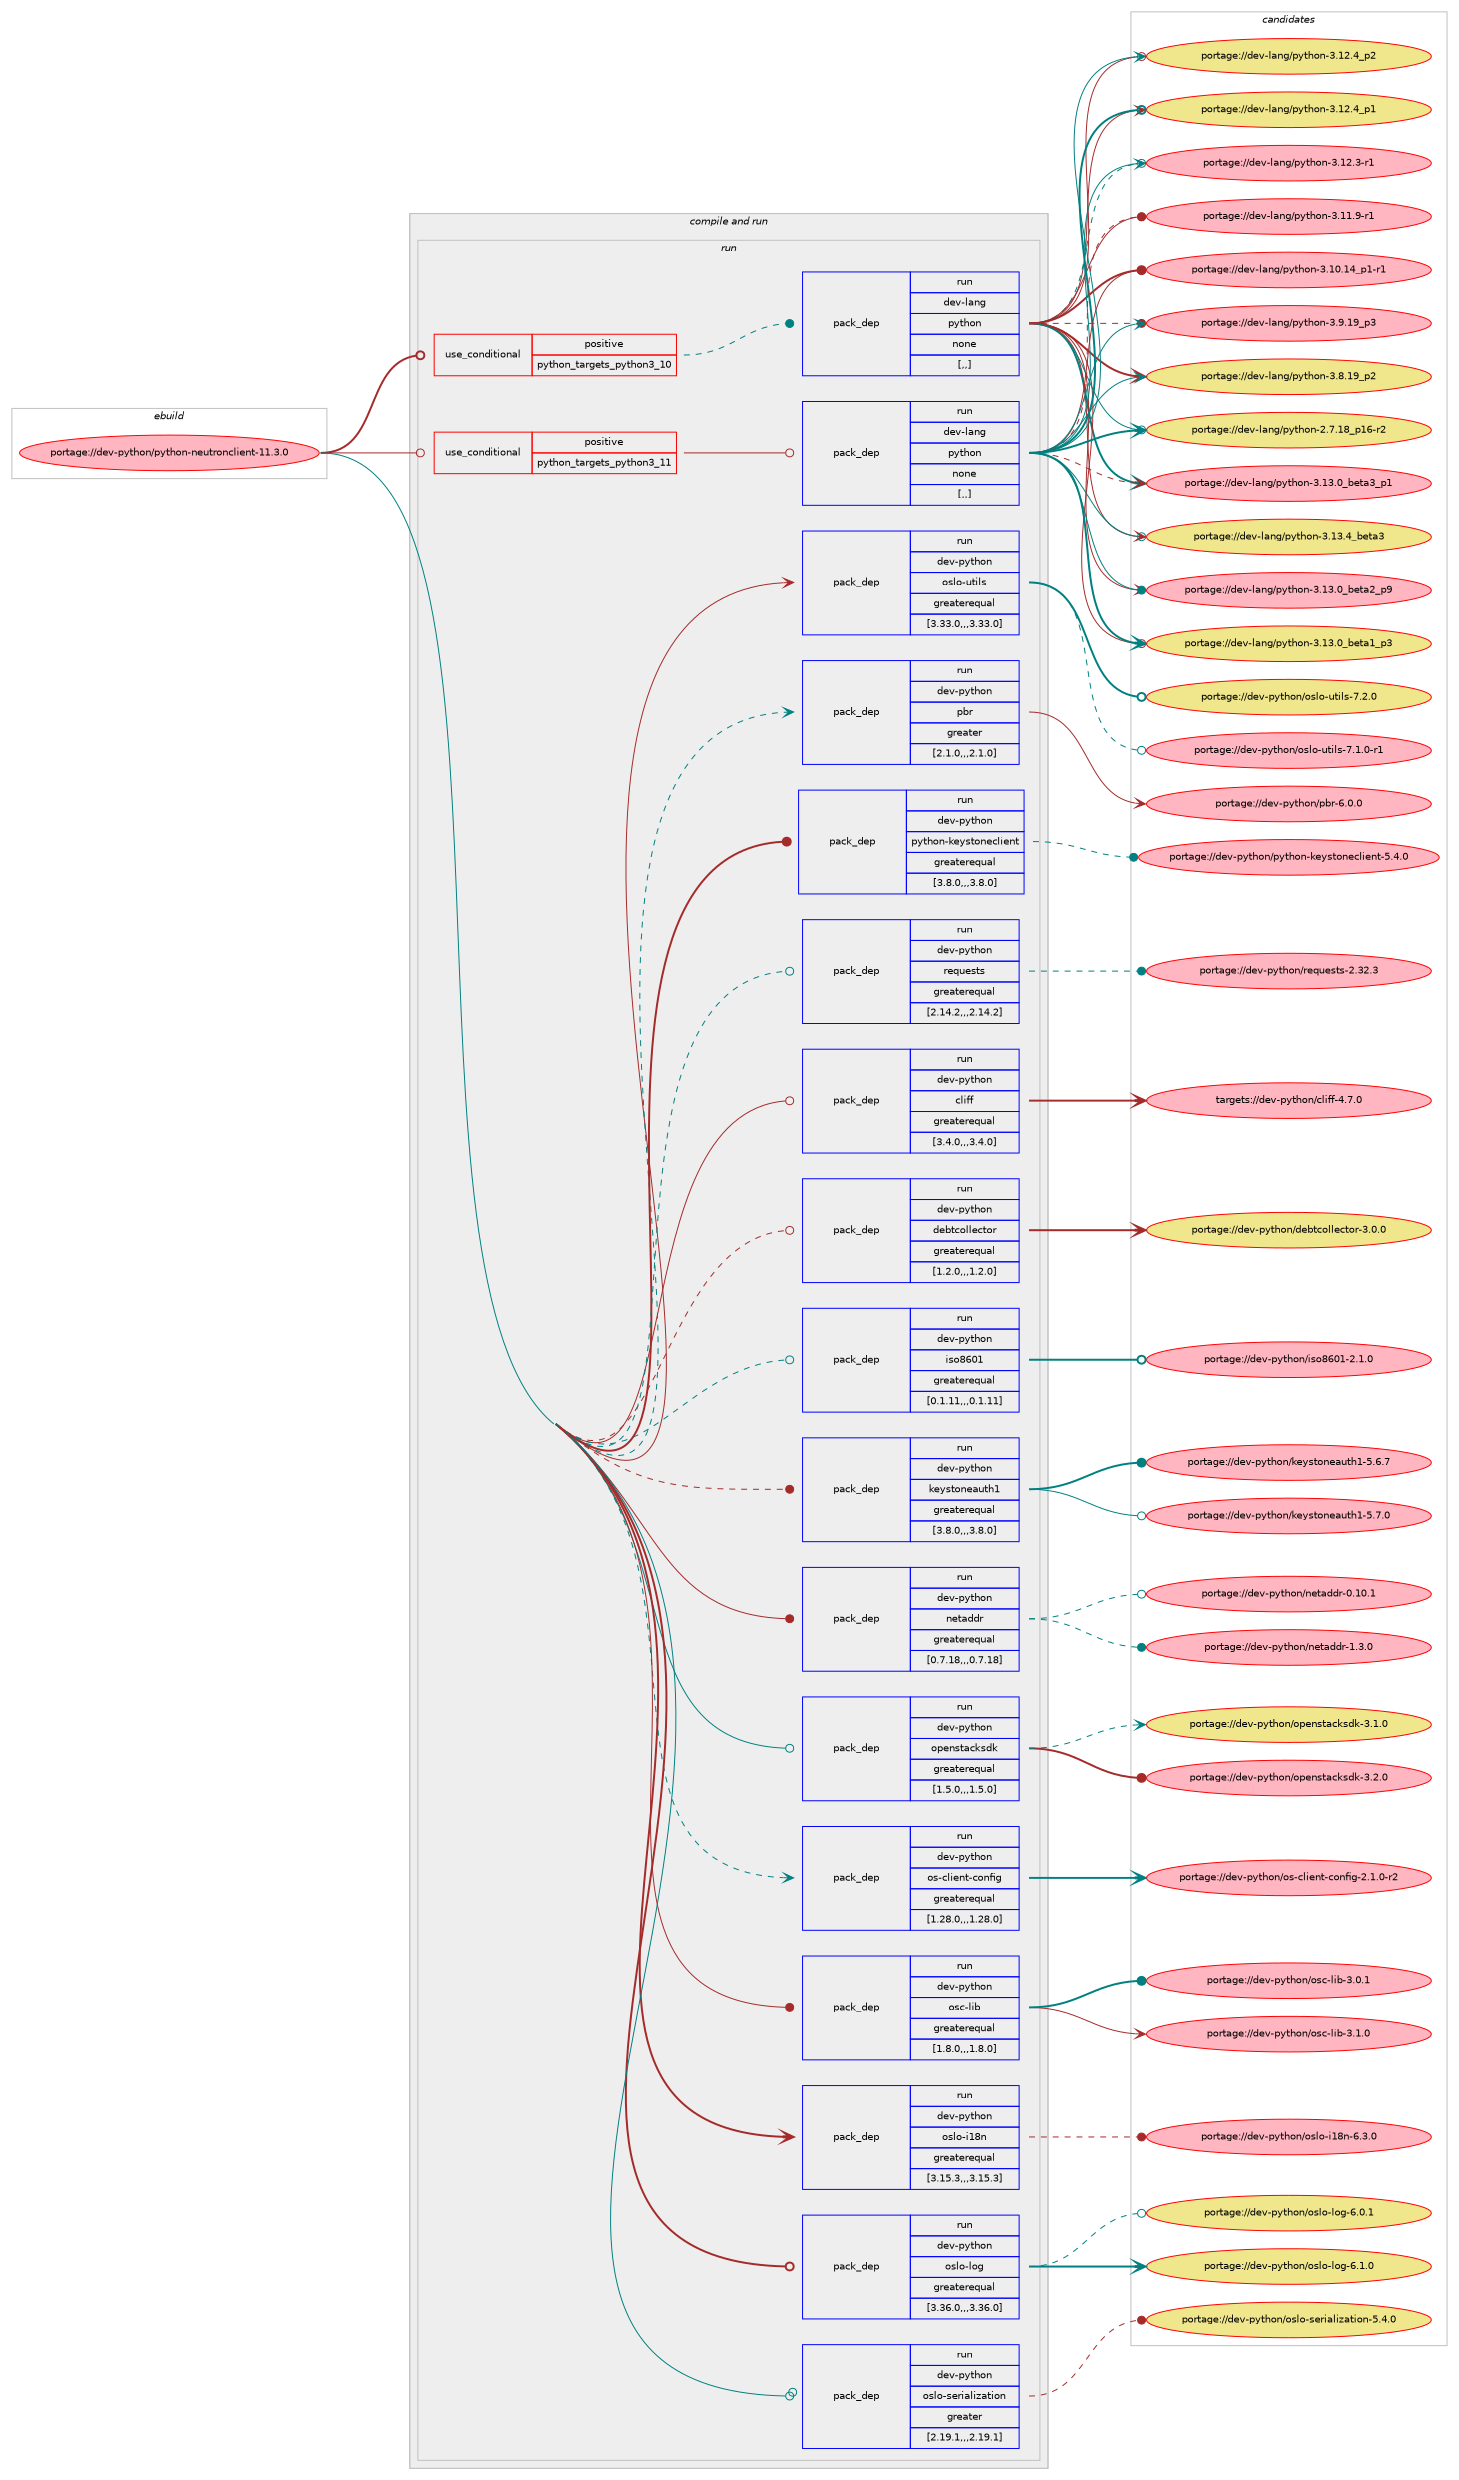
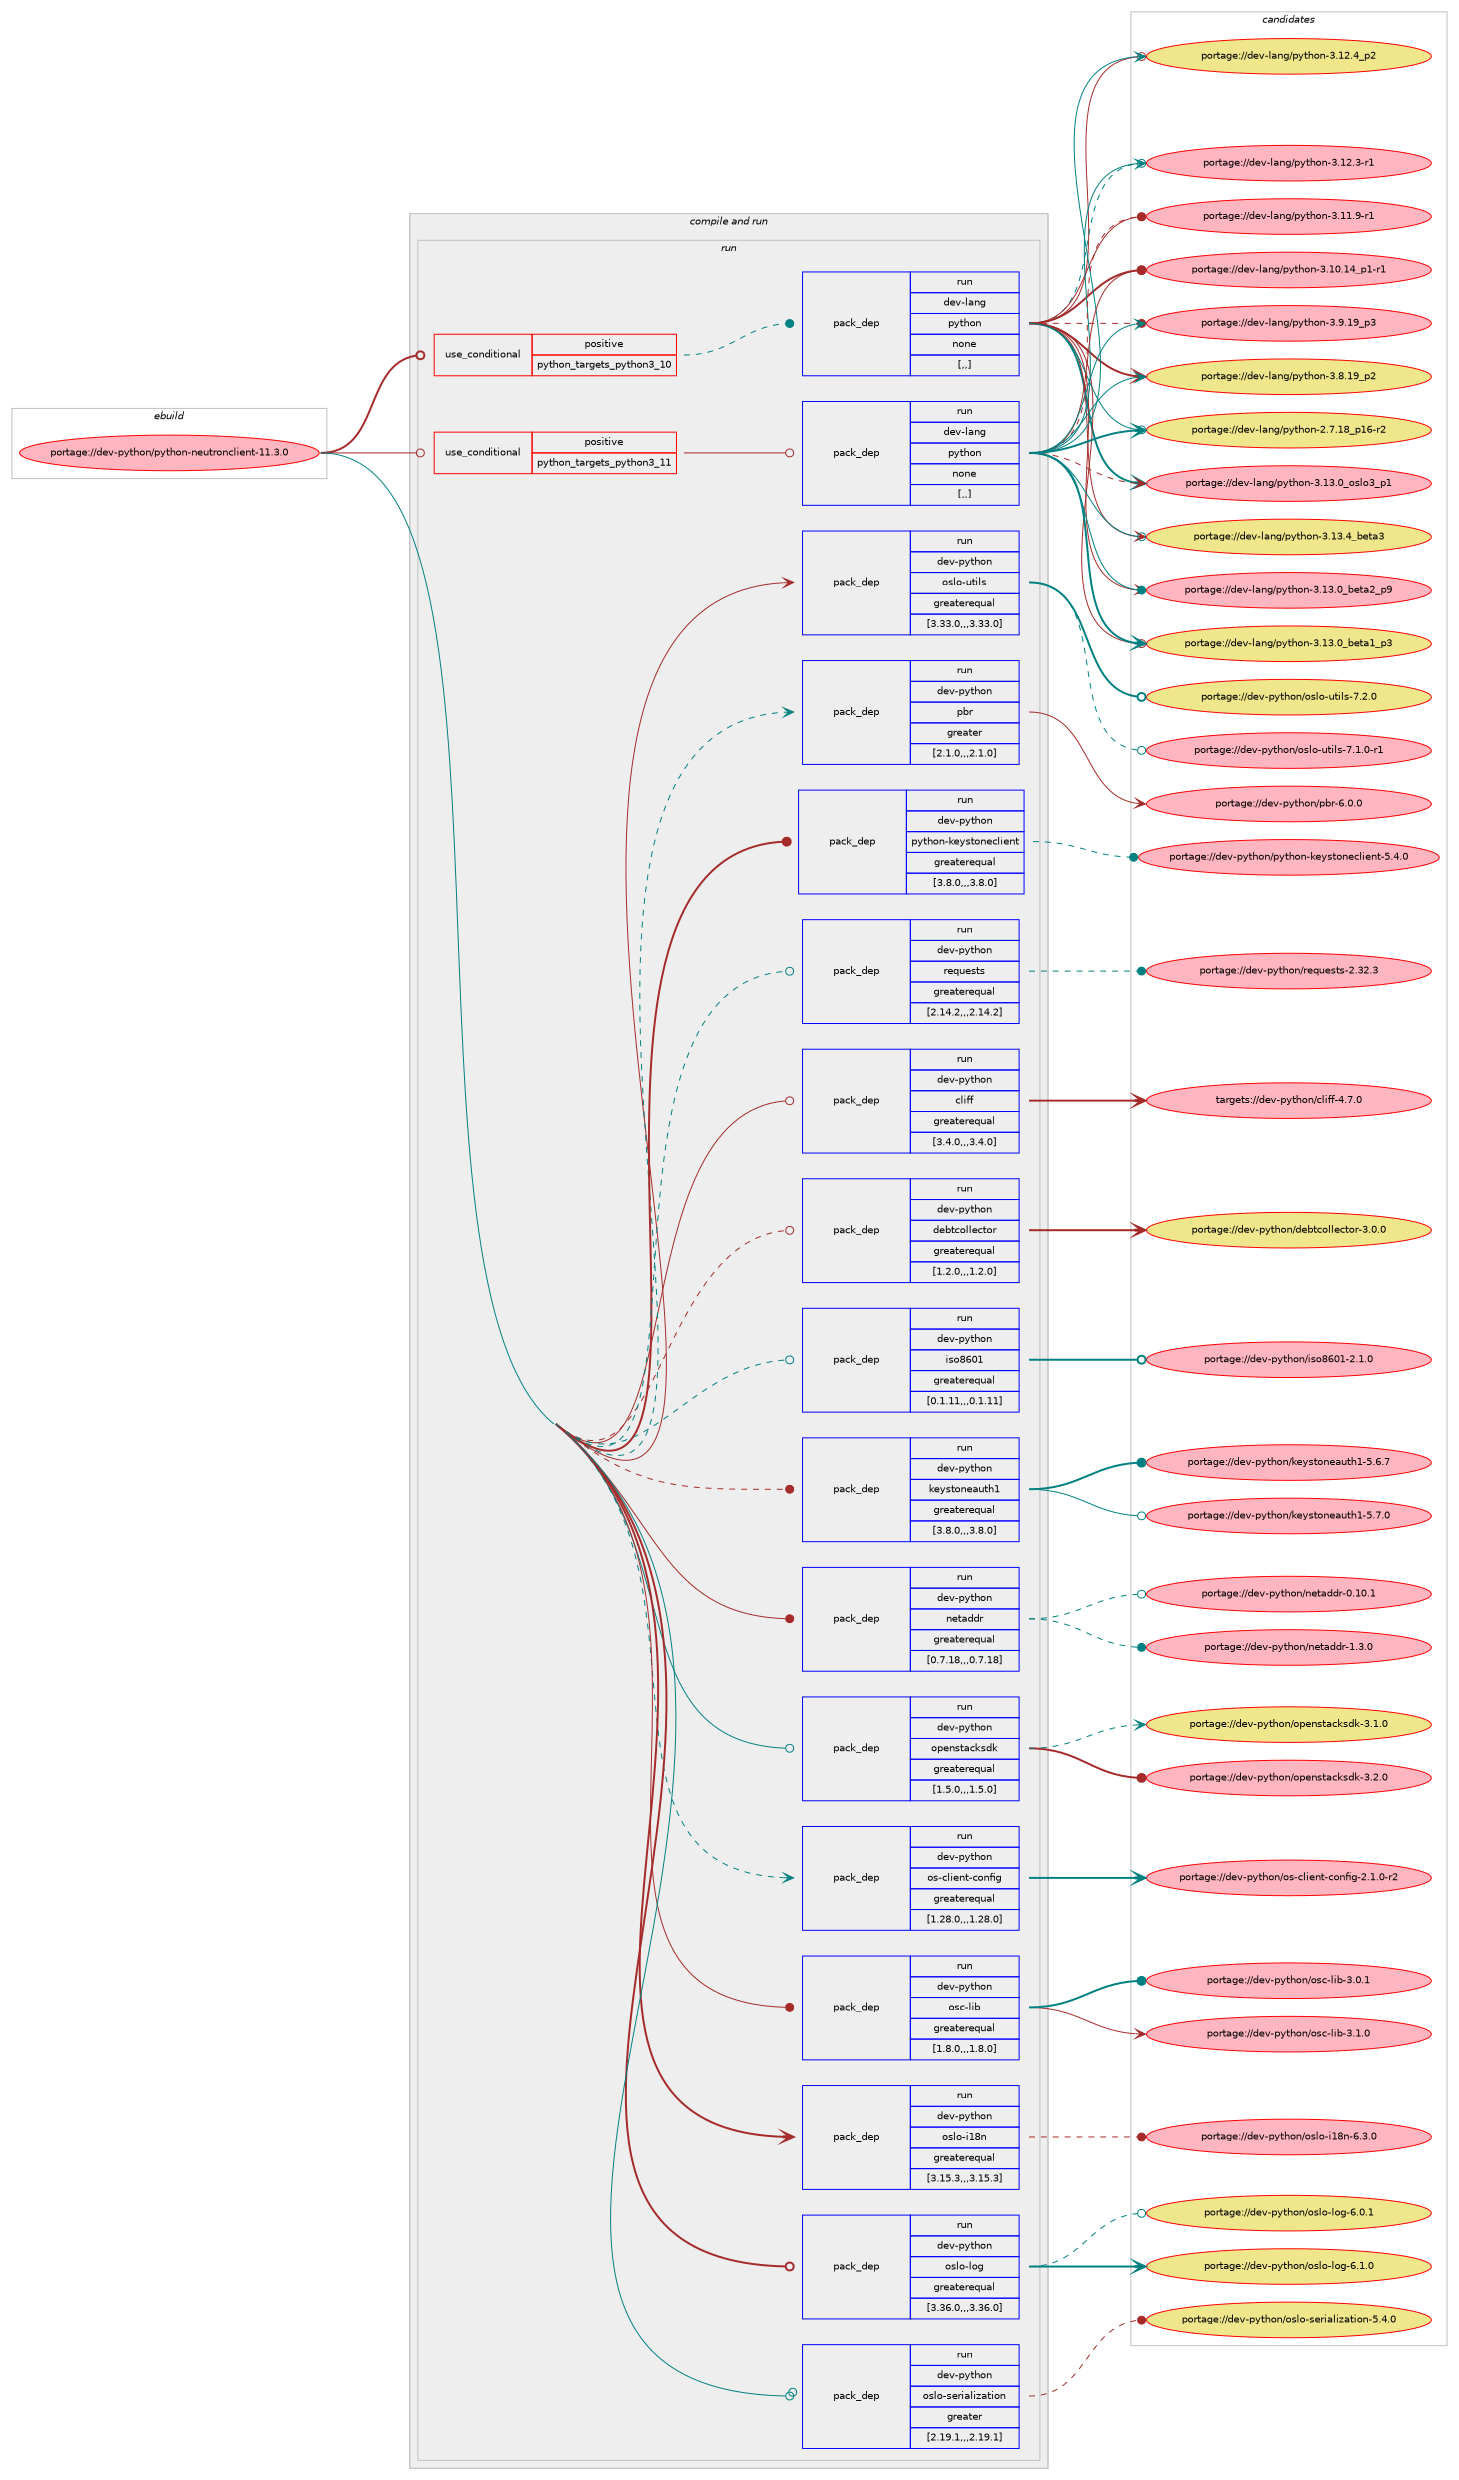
node "portage://dev-lang/python-3.12.4_p1": removed
node "portage://dev-lang/python-3.13.0_beta3_p1": label "portage://dev-lang/python-3.13.0_beta3_p1" -> "portage://dev-lang/python-3.13.0_oslo3_p1"
